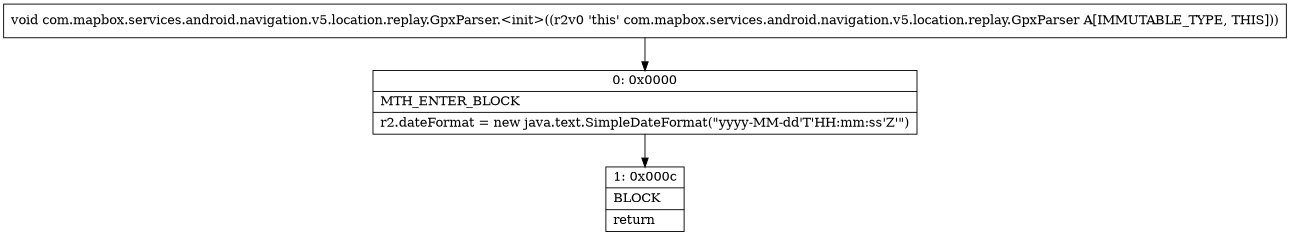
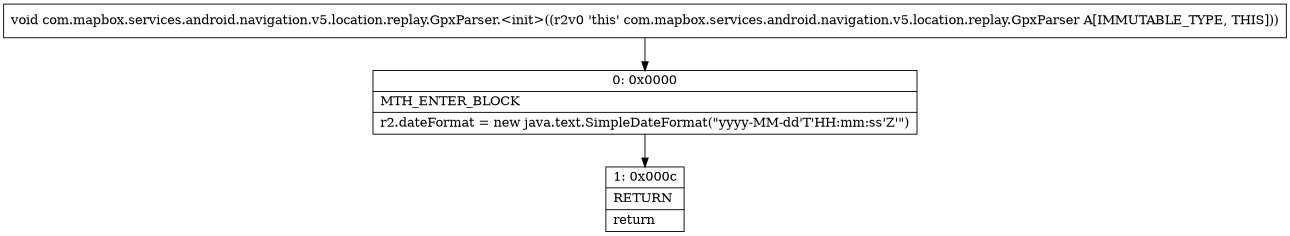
node "1: 0x000c": text "BLOCK" -> "RETURN"
